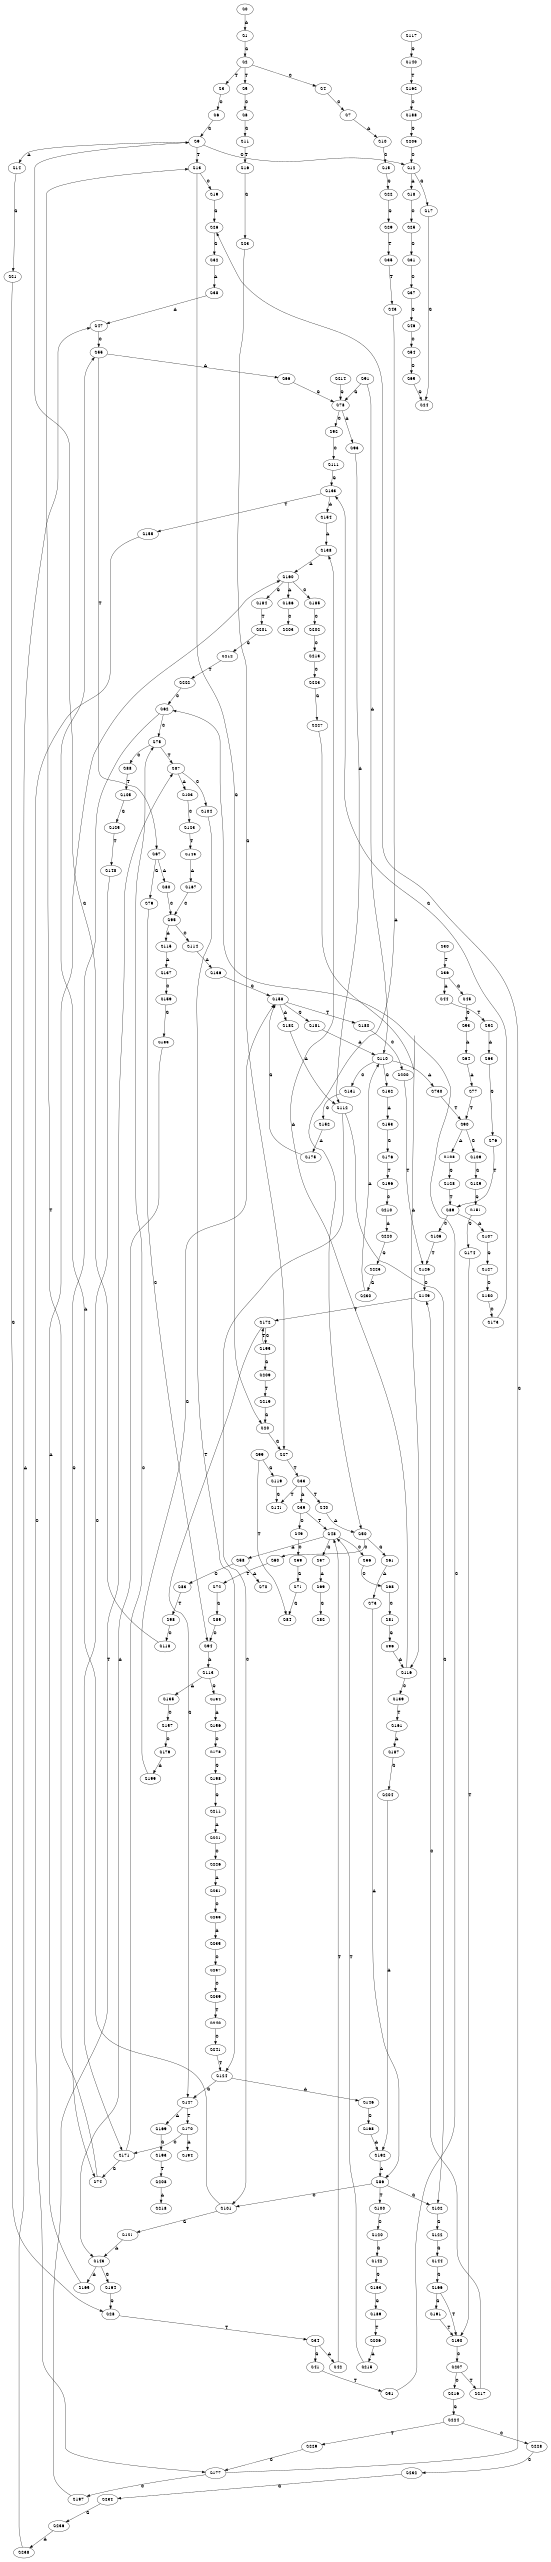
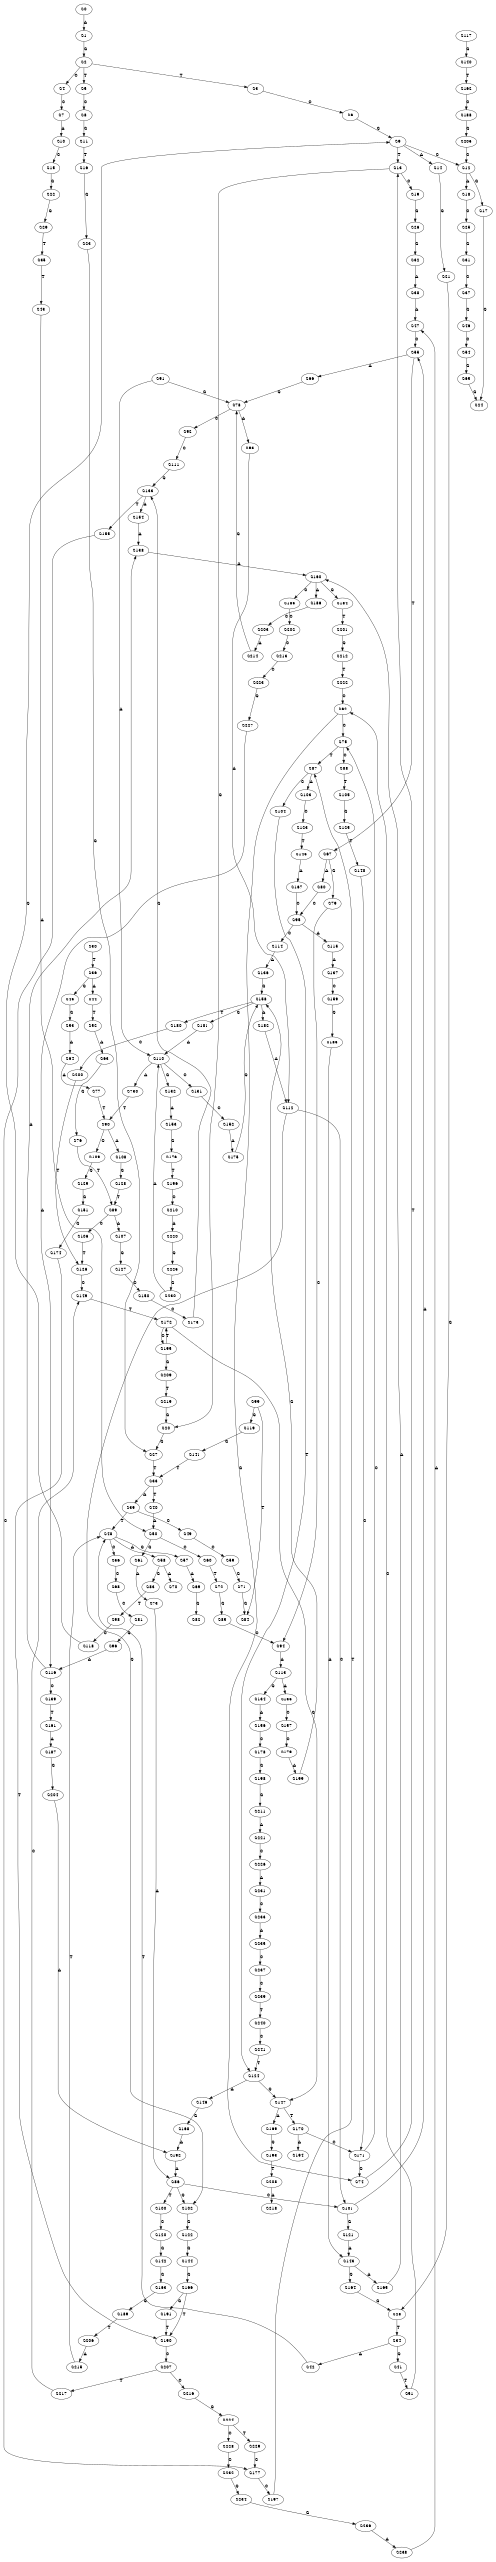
edge "S203" -> "S214": added, label "A"
edge "S177" -> "S26": removed, label "G"
edge "S33" -> "S141": reversed
